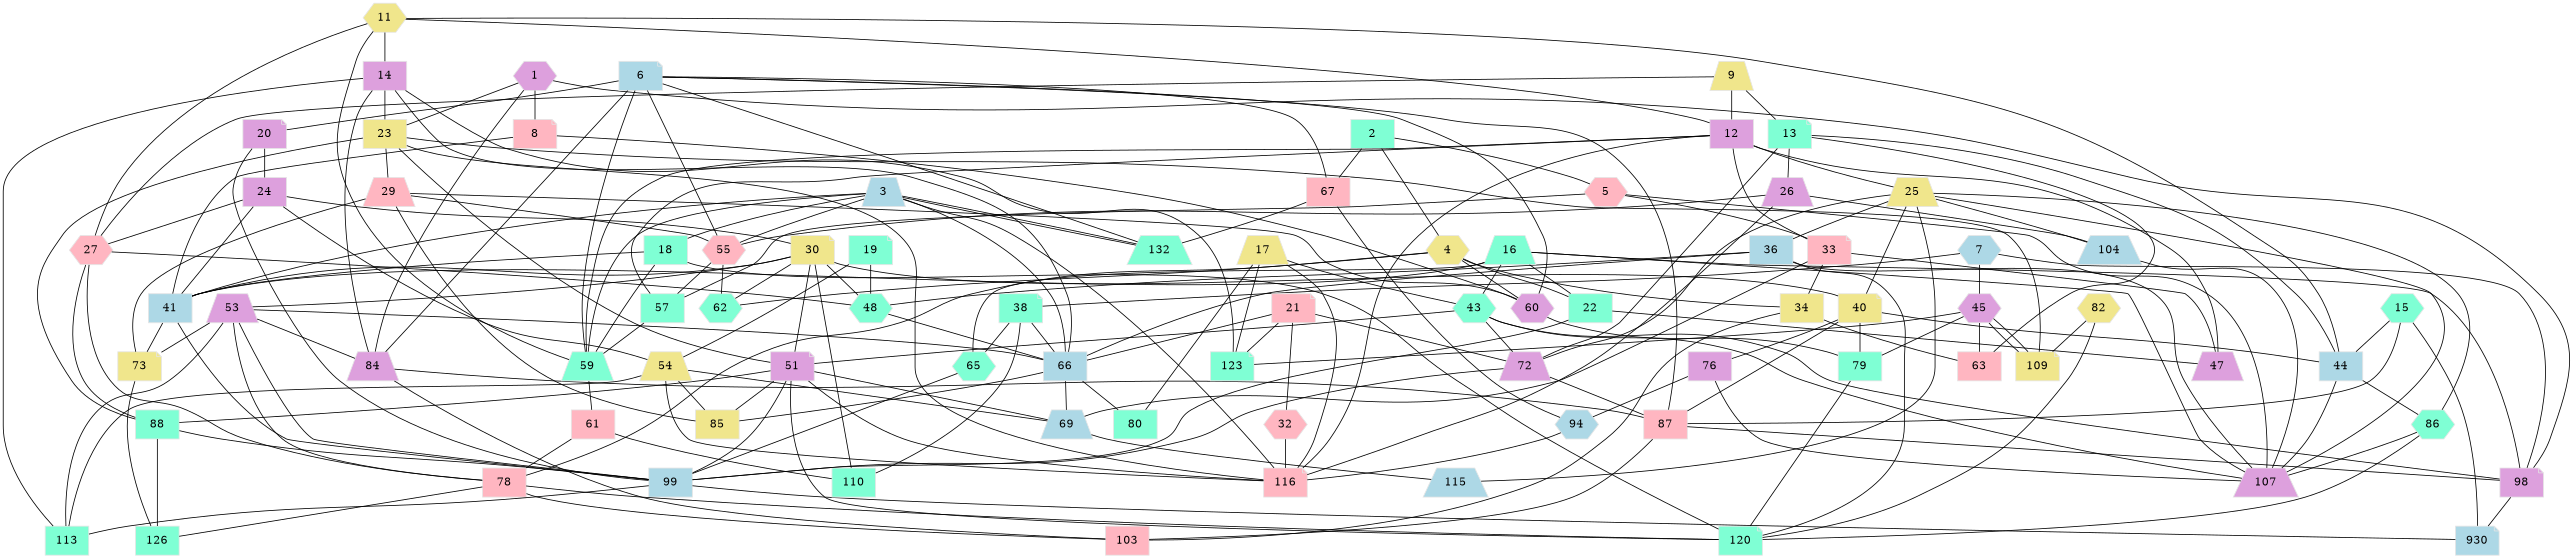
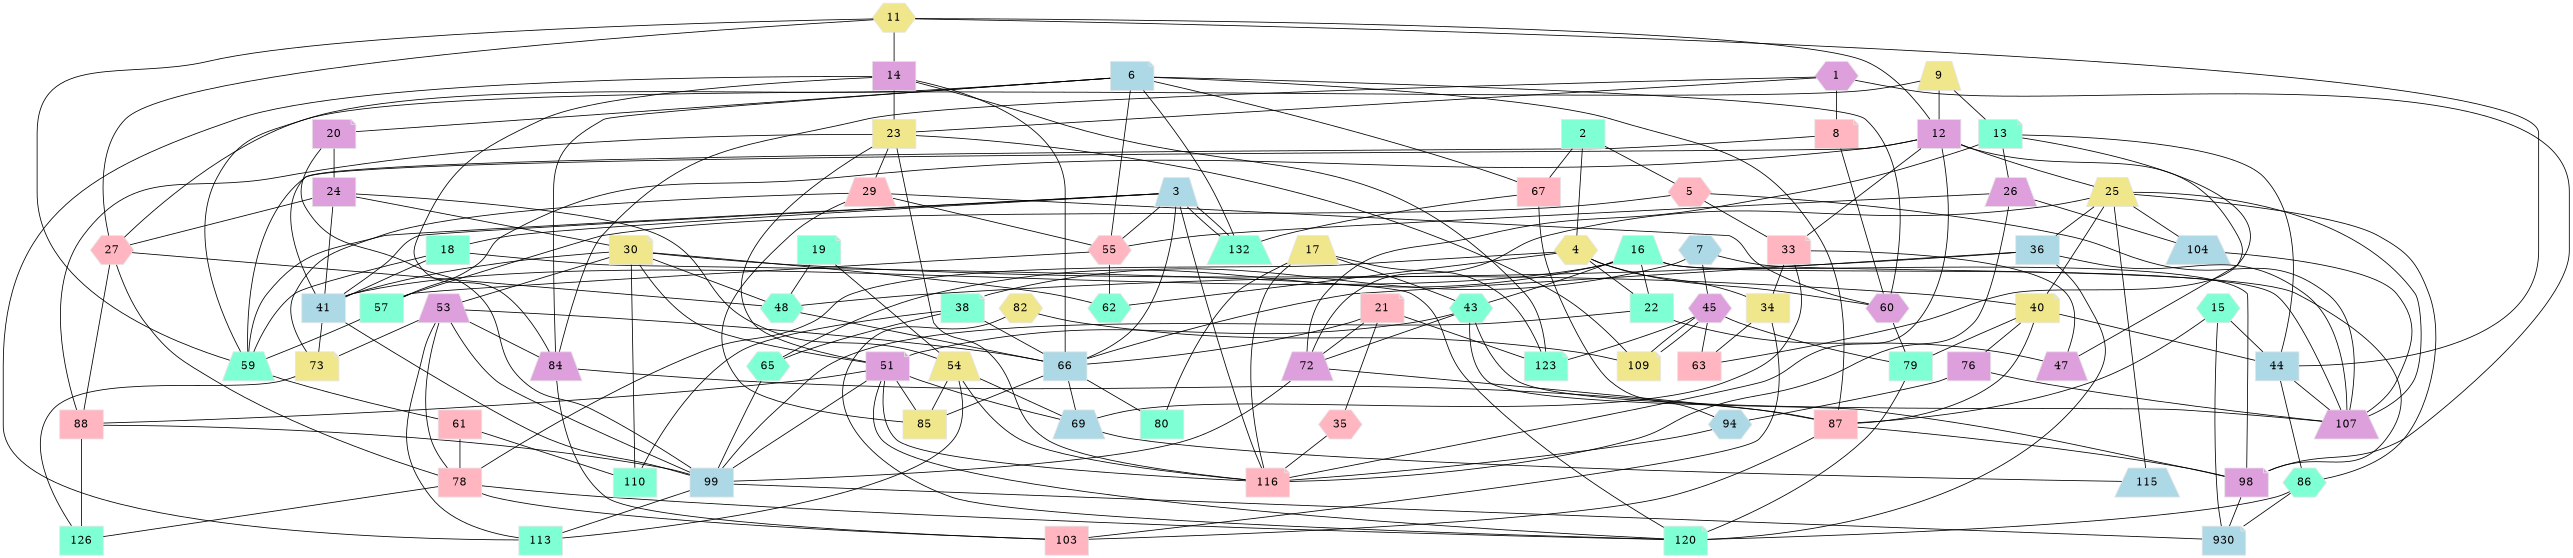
node "88": fillcolor aquamarine -> lightpink
node "32": label "32" -> "35"
edge "86" -- "107": now "86" -- "930"
